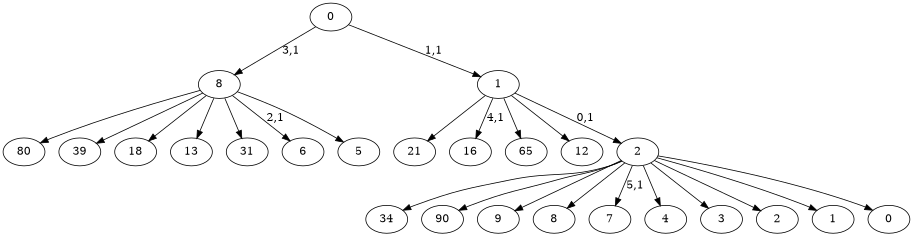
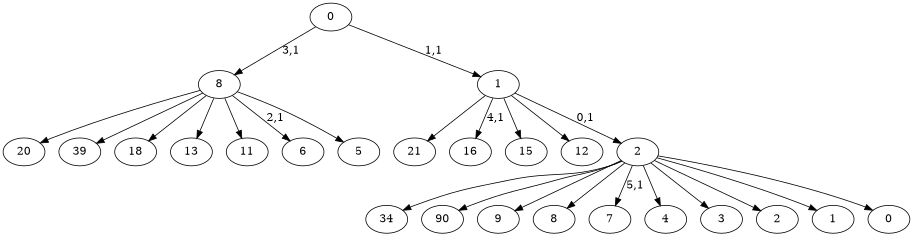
node "80": label "80" -> "20"
node "31": label "31" -> "11"
node "65": label "65" -> "15"
